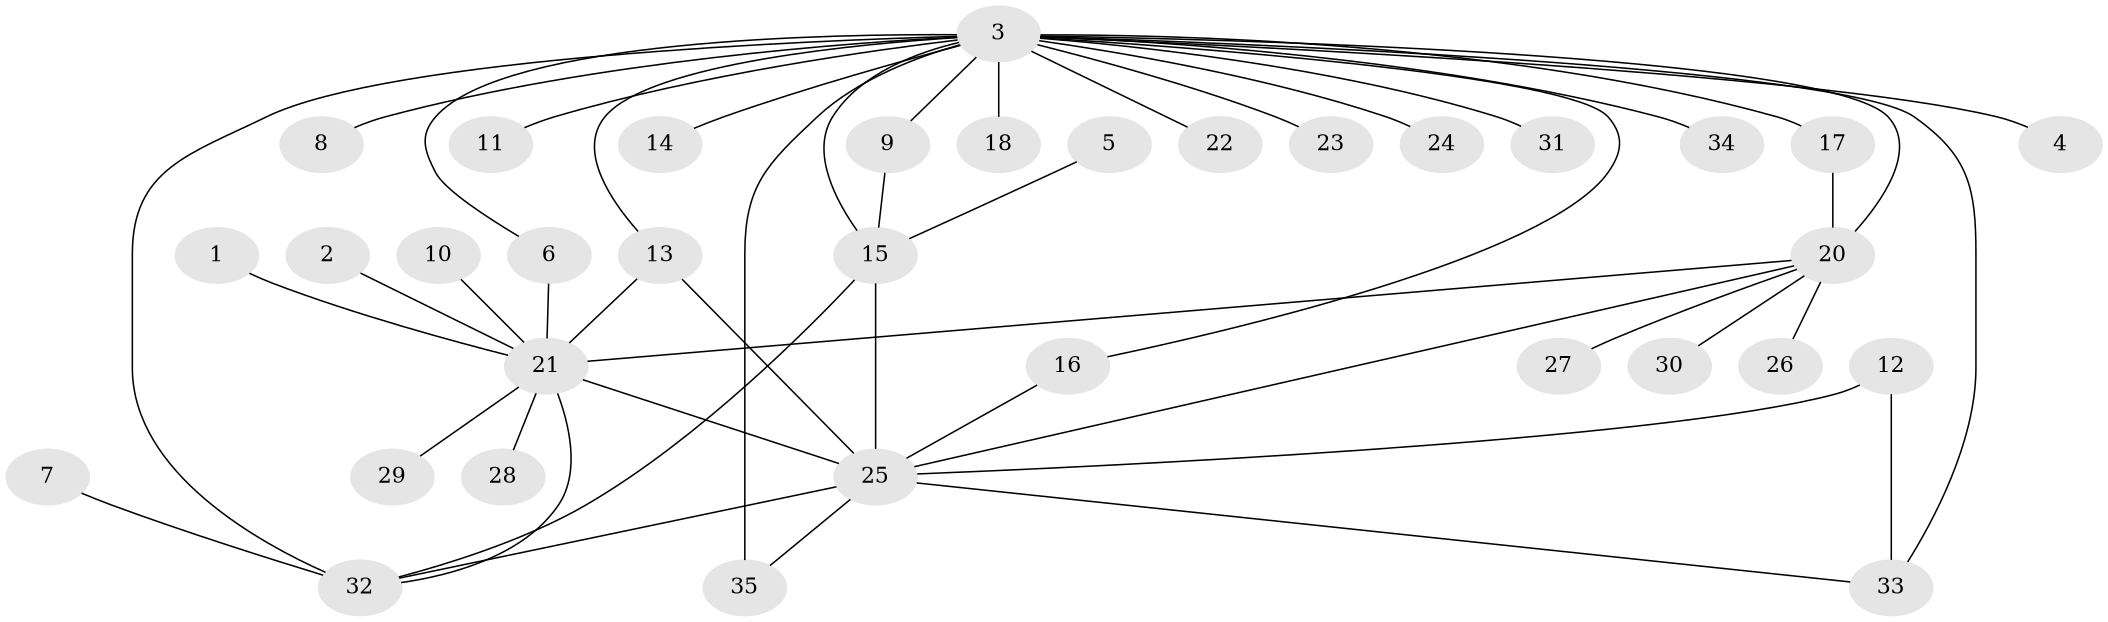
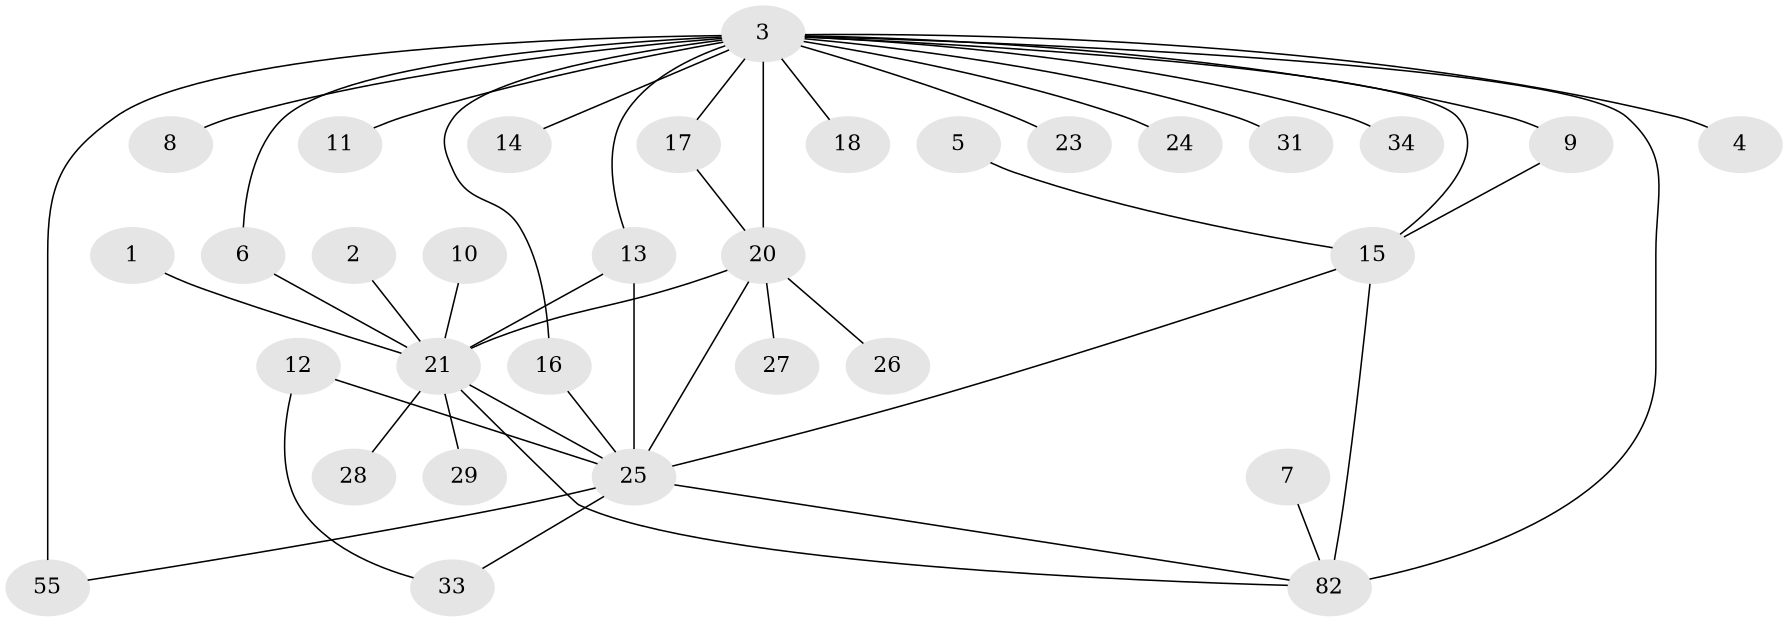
edge "3" -- "33": removed
node "22": removed
node "30": removed
node "32": label "32" -> "82"
node "35": label "35" -> "55"
